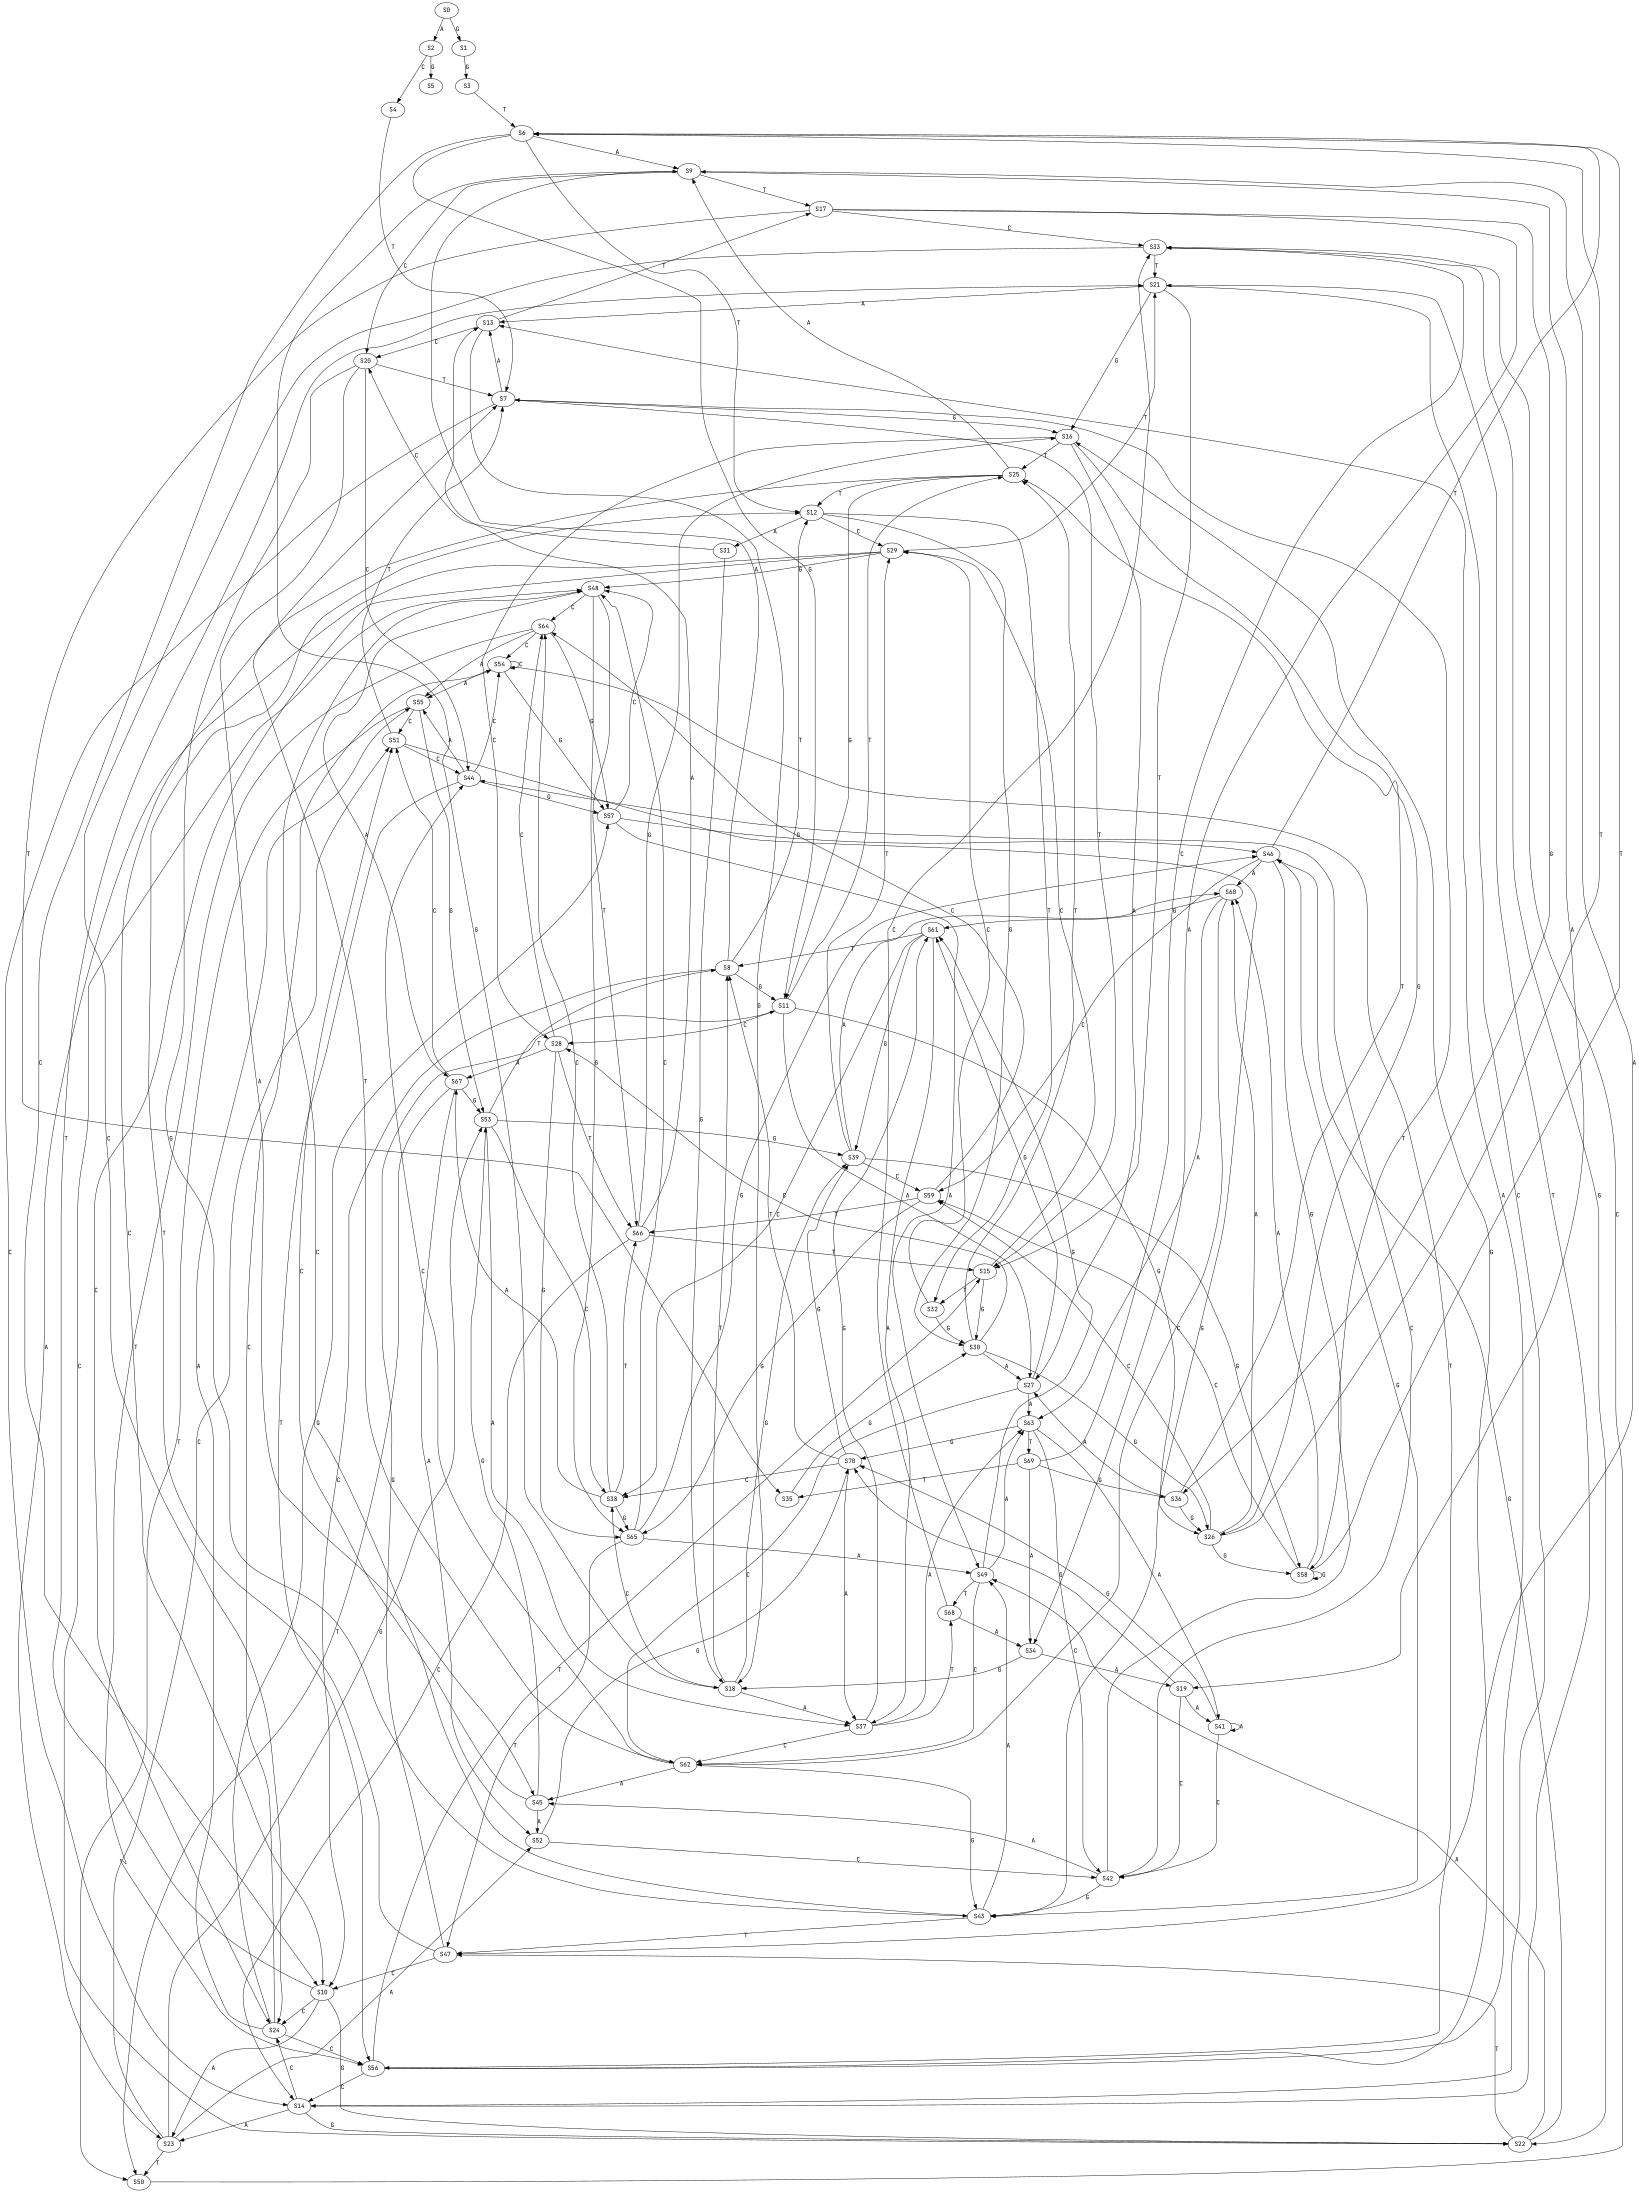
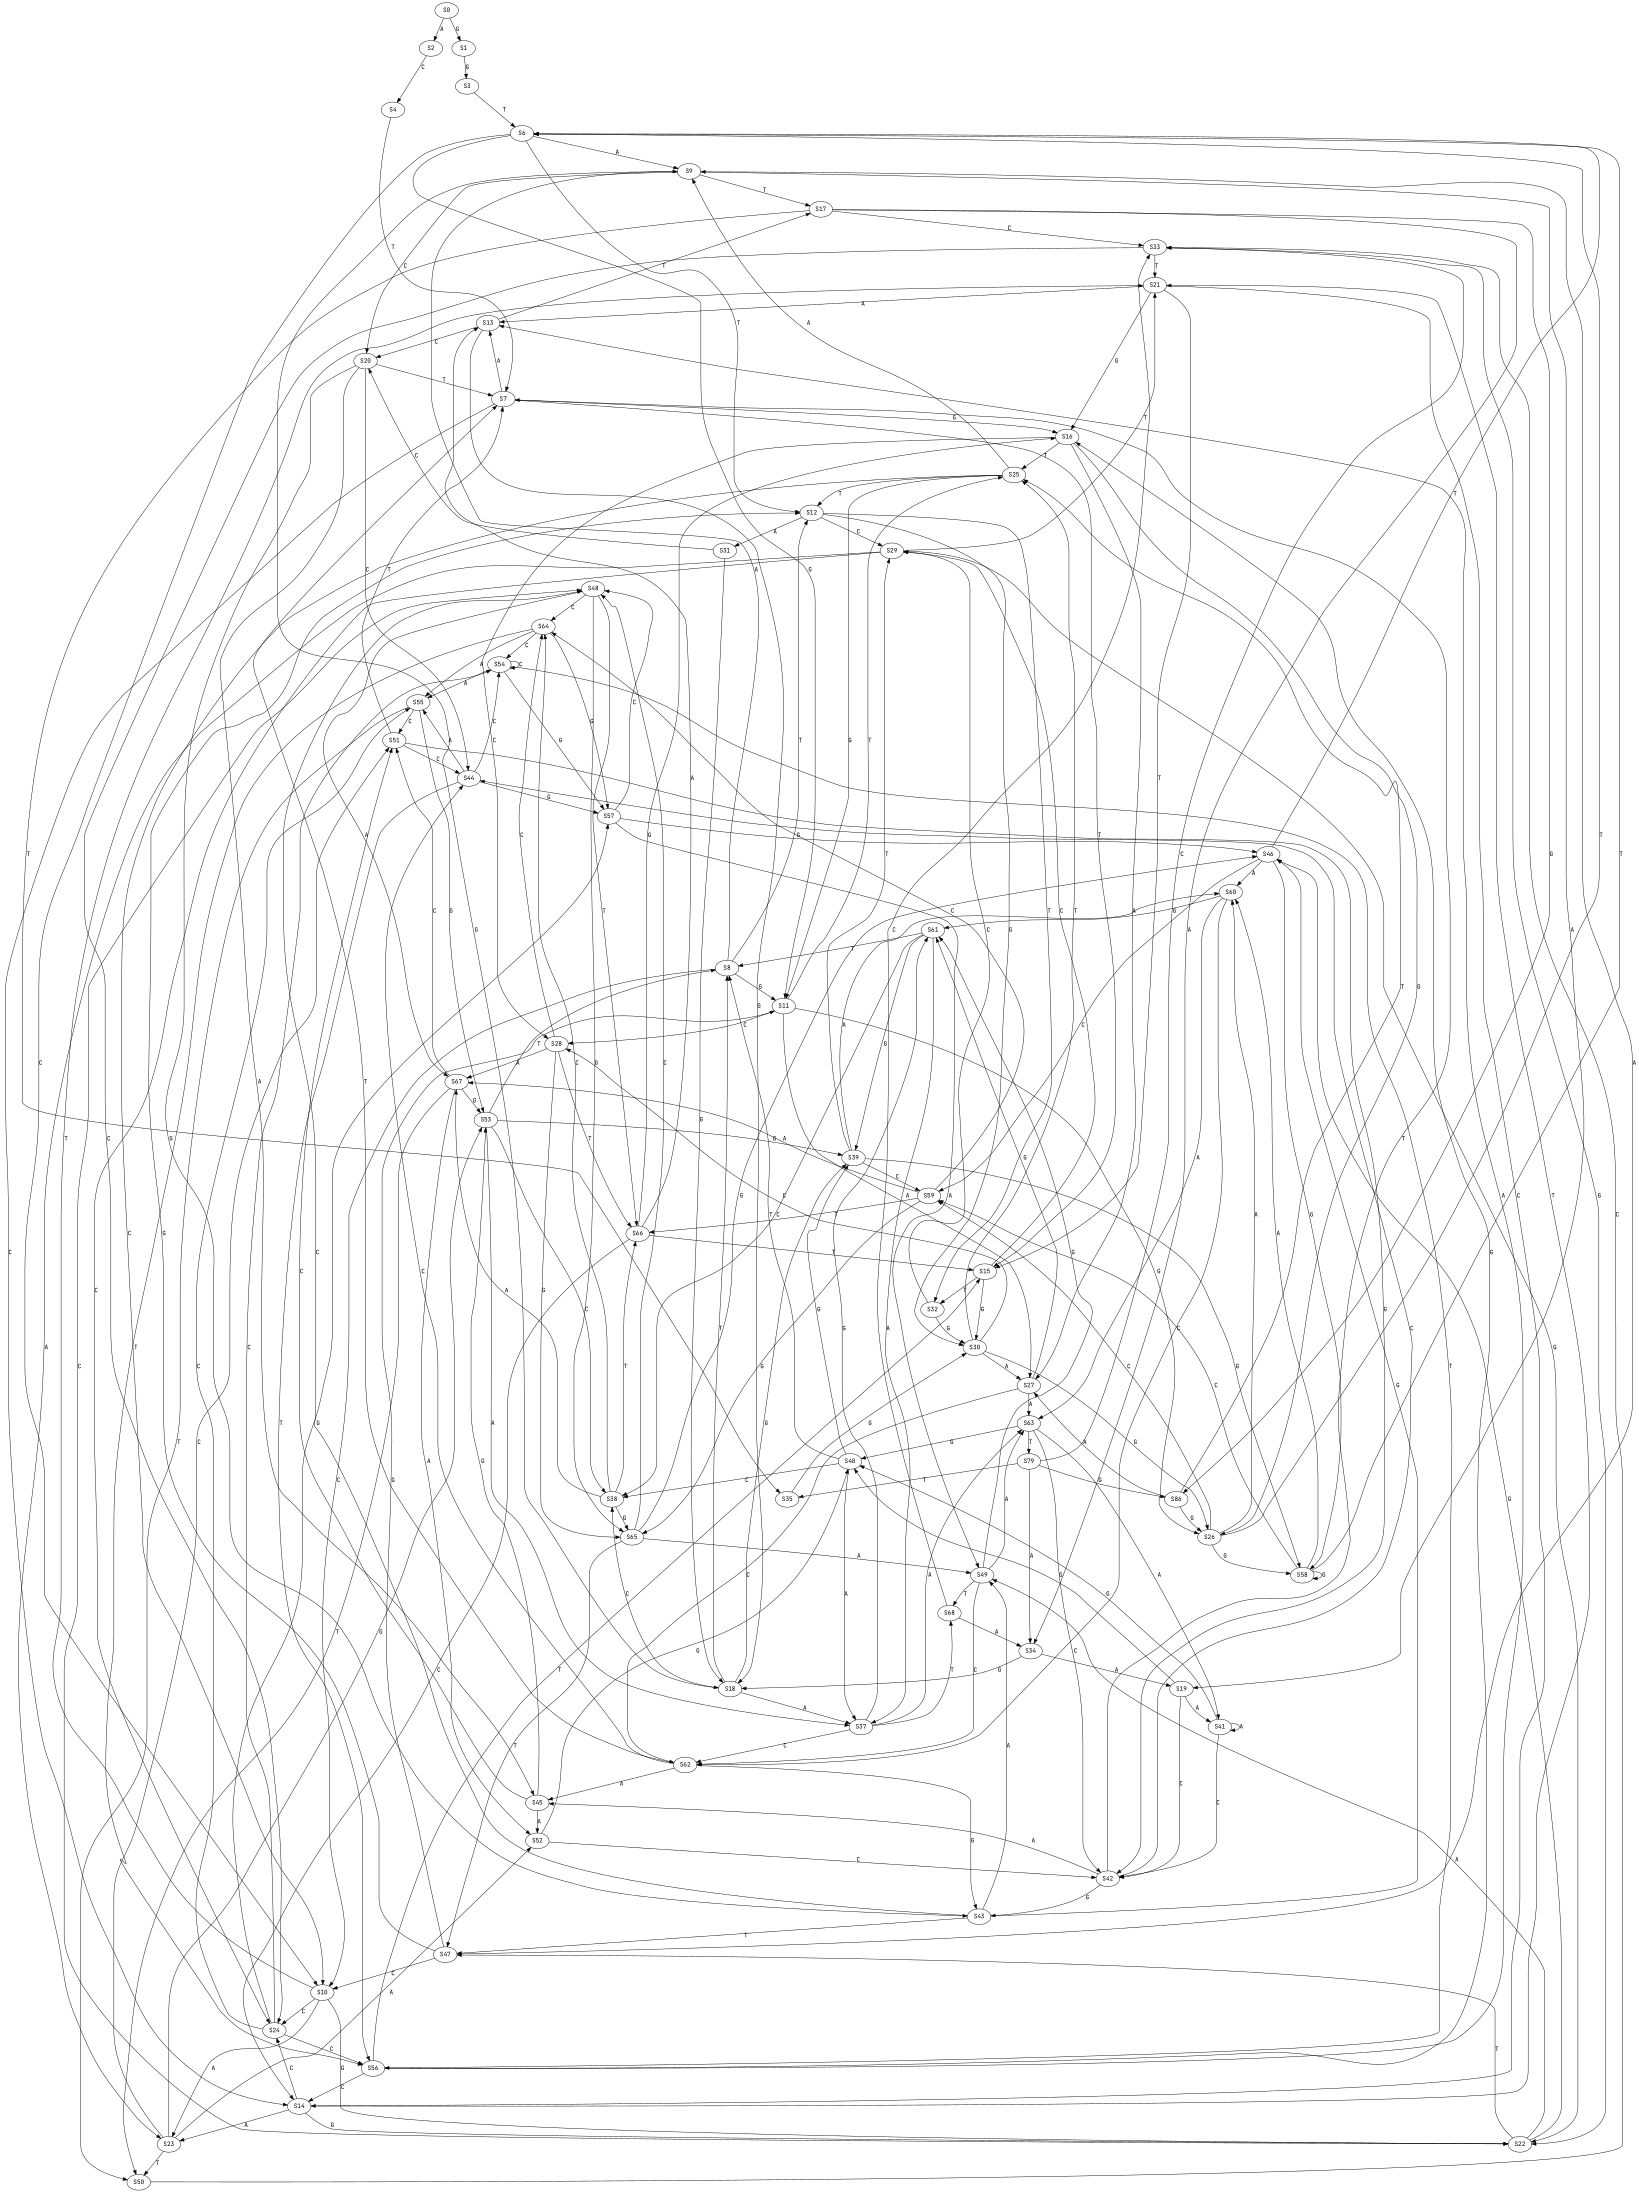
node "S5": removed
edge "S29" -> "S48": now "S29" -> "S22"
edge "S51" -> "S43": now "S51" -> "S42"
edge "S59" -> "S67": added, label "A"
edge "S47" -> "S12": label "T" -> "G"
edge "S24" -> "S55": label "A" -> "C"
node "S70": label "S70" -> "S40"
node "S69": label "S69" -> "S79"
node "S36": label "S36" -> "S86"
